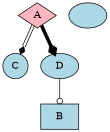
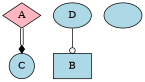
edge "A" -> "D": removed
